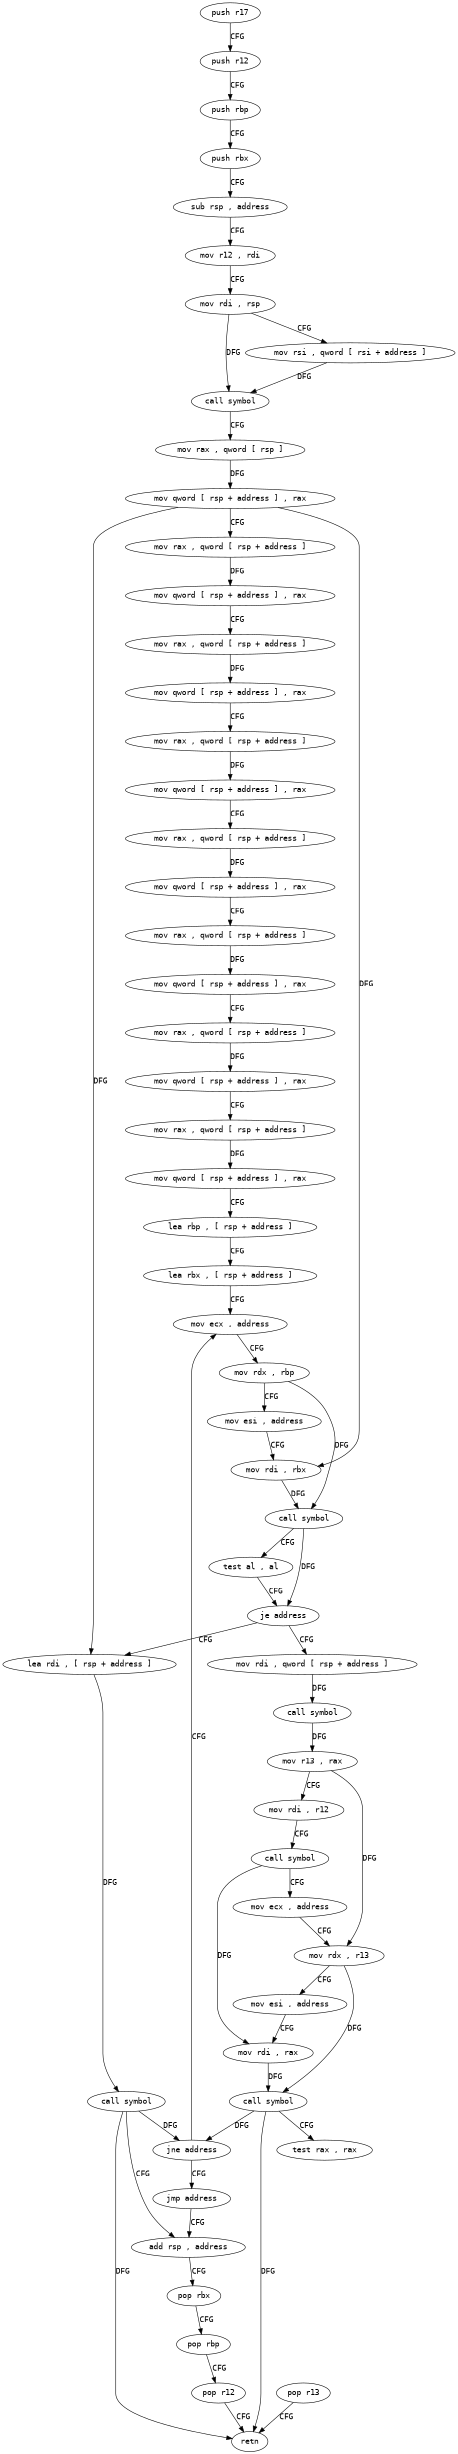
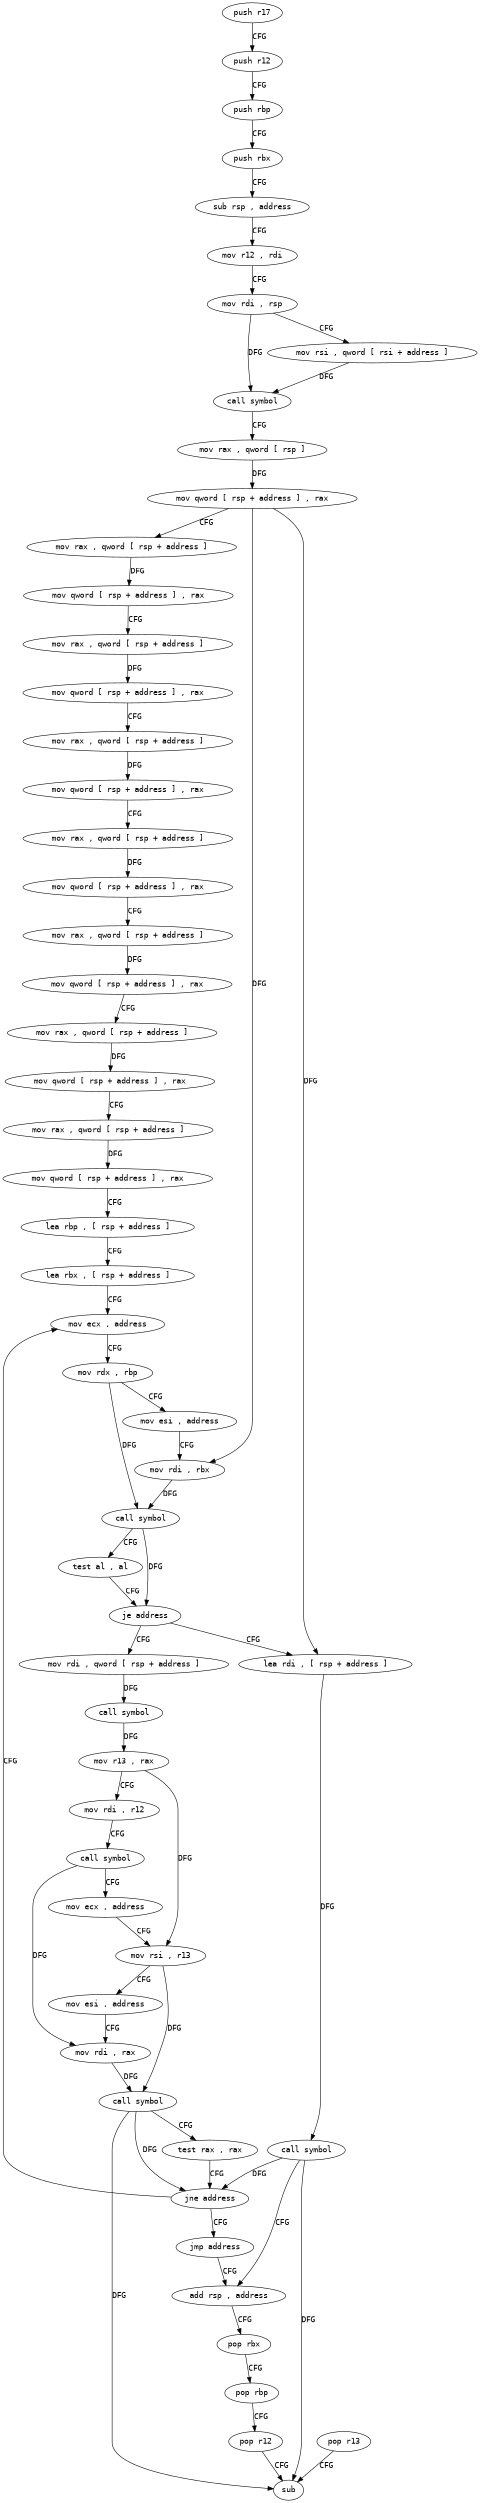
node "mov rdx , r13": label "mov rdx , r13" -> "mov rsi , r13"
edge "test rax , rax" -> "jne address": added, label "CFG"
node "retn": label "retn" -> "sub"
